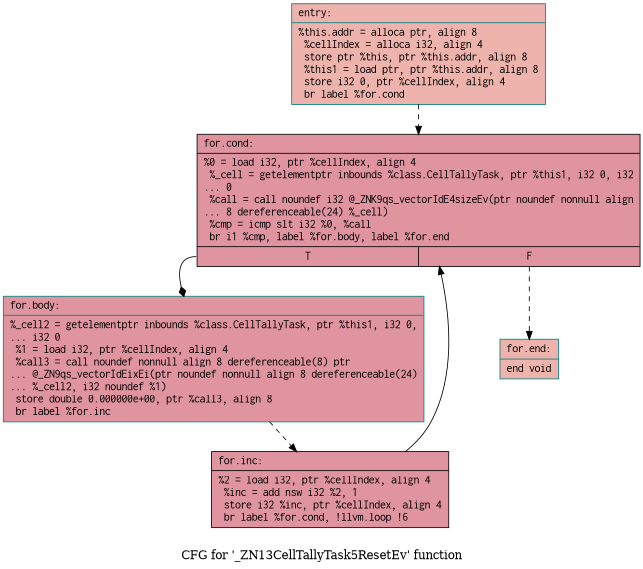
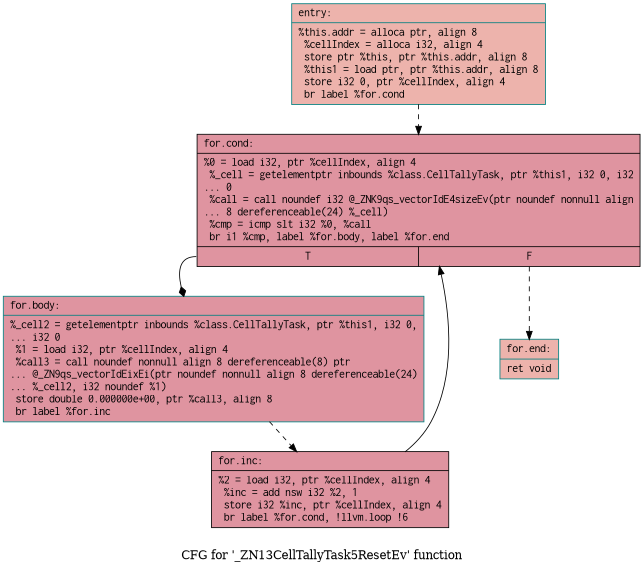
node "for.end:": text "end void" -> "ret void"
